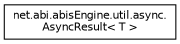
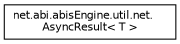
node "net.abi.abisEngine.util.async. AsyncResult< T >": label "net.abi.abisEngine.util.async. AsyncResult< T >" -> "net.abi.abisEngine.util.net. AsyncResult< T >"
